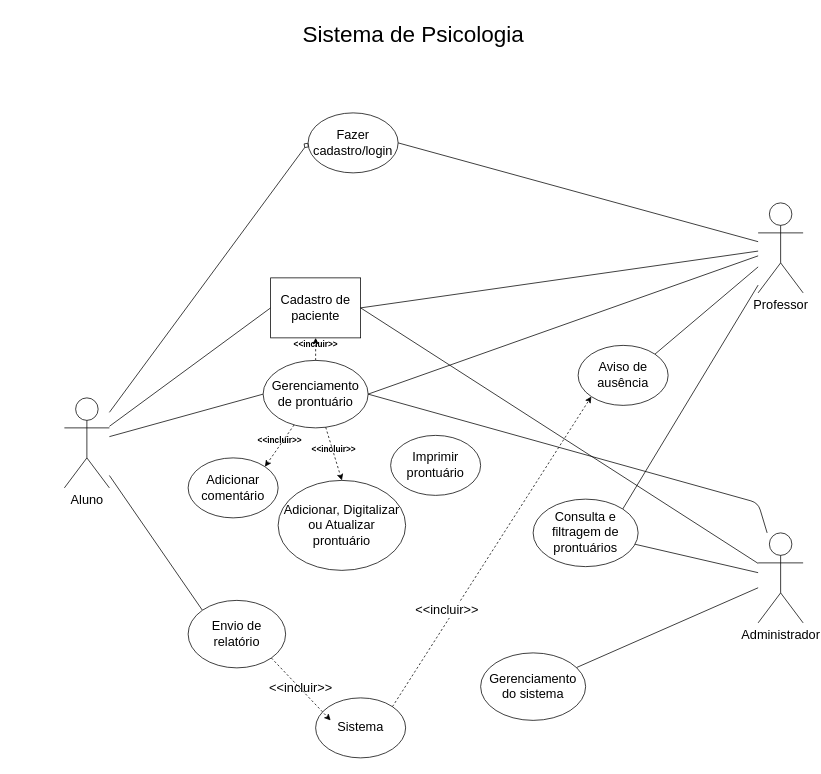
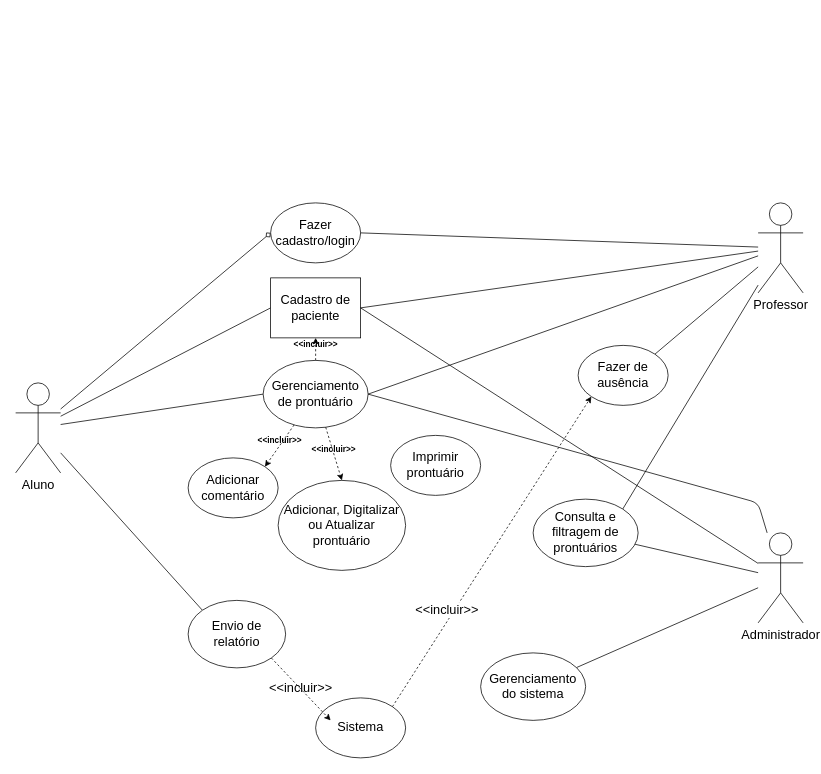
node "Sistema de Psicologia": removed
node "Fazer cadastro/login": moved (353, 143) -> (315, 233)
node "Aviso de ausência": label "Aviso de ausência" -> "Fazer de ausência"
node "Aluno": moved (87, 443) -> (38, 428)
